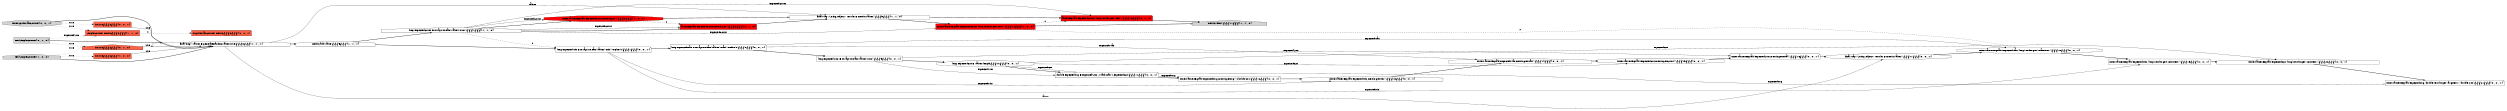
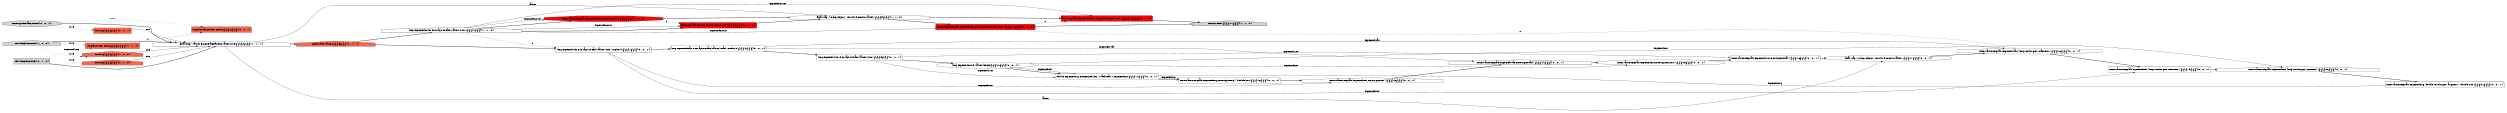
edge "testAvgMinMaxCounter['0', '0', '1']" -> "SimpleCounter metric@@@2@@@['1', '1', '0']": now "testAvgMinMaxCounter['0', '0', '1']" -> "AvgMinMaxCounter metric@@@2@@@['0', '0', '1']"
node "metric.add(value)@@@5@@@['1', '1', '1']": fillcolor white -> tomato
edge "testSimpleCounter['0', '1', '0']" -> "int size@@@2@@@['0', '1', '0']": now "testSimpleCounter['0', '1', '0']" -> "int size@@@2@@@['1', '0', '0']"
node "int size@@@2@@@['1', '0', '0']": shape note -> house
